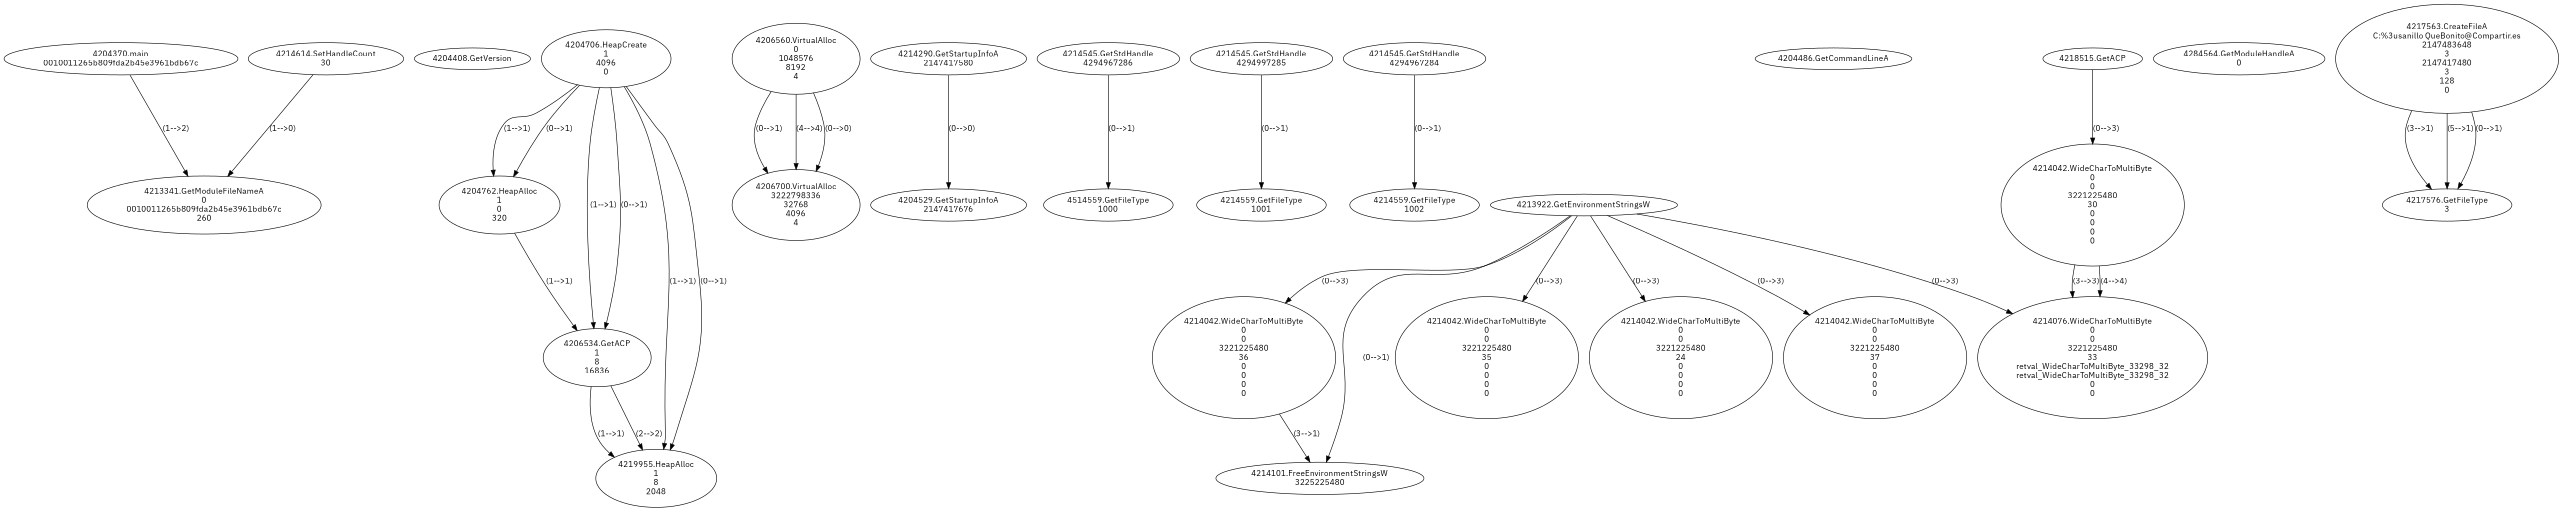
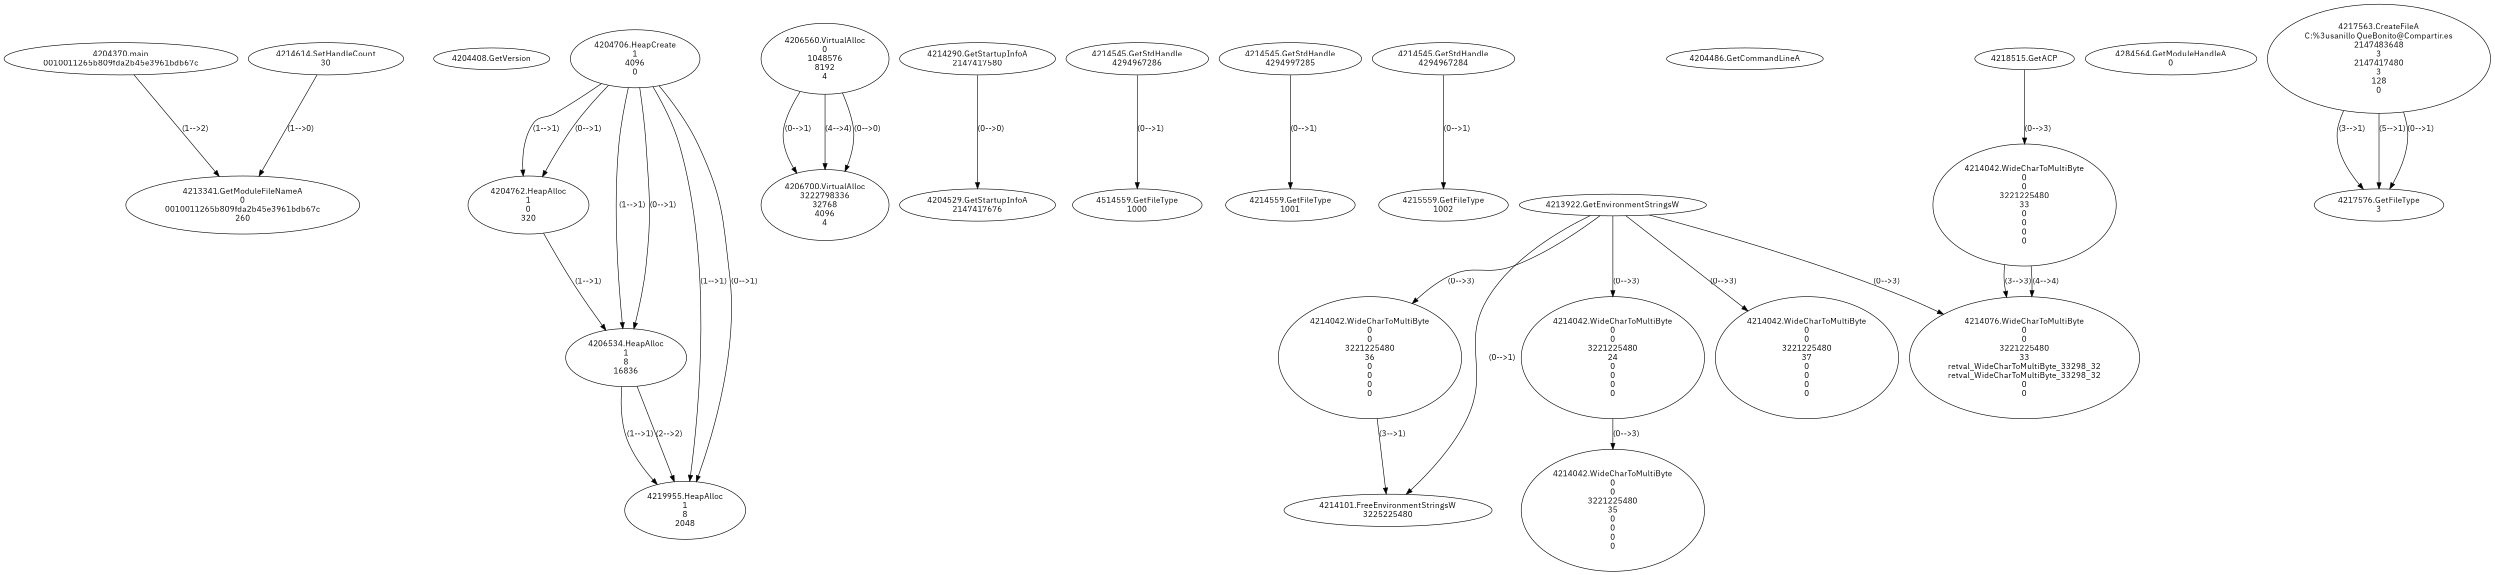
node "4214559.GetFileType 1002": label "4214559.GetFileType 1002" -> "4215559.GetFileType 1002"
node "4214042.WideCharToMultiByte 0 0 3221225480 30 0 0 0 0": label "4214042.WideCharToMultiByte 0 0 3221225480 30 0 0 0 0" -> "4214042.WideCharToMultiByte 0 0 3221225480 33 0 0 0 0"
edge "4213922.GetEnvironmentStringsW" -> "4214042.WideCharToMultiByte 0 0 3221225480 35 0 0 0 0": now "4214042.WideCharToMultiByte 0 0 3221225480 24 0 0 0 0" -> "4214042.WideCharToMultiByte 0 0 3221225480 35 0 0 0 0"
node "4206534.GetACP 1 8 16836": label "4206534.GetACP 1 8 16836" -> "4206534.HeapAlloc 1 8 16836"
